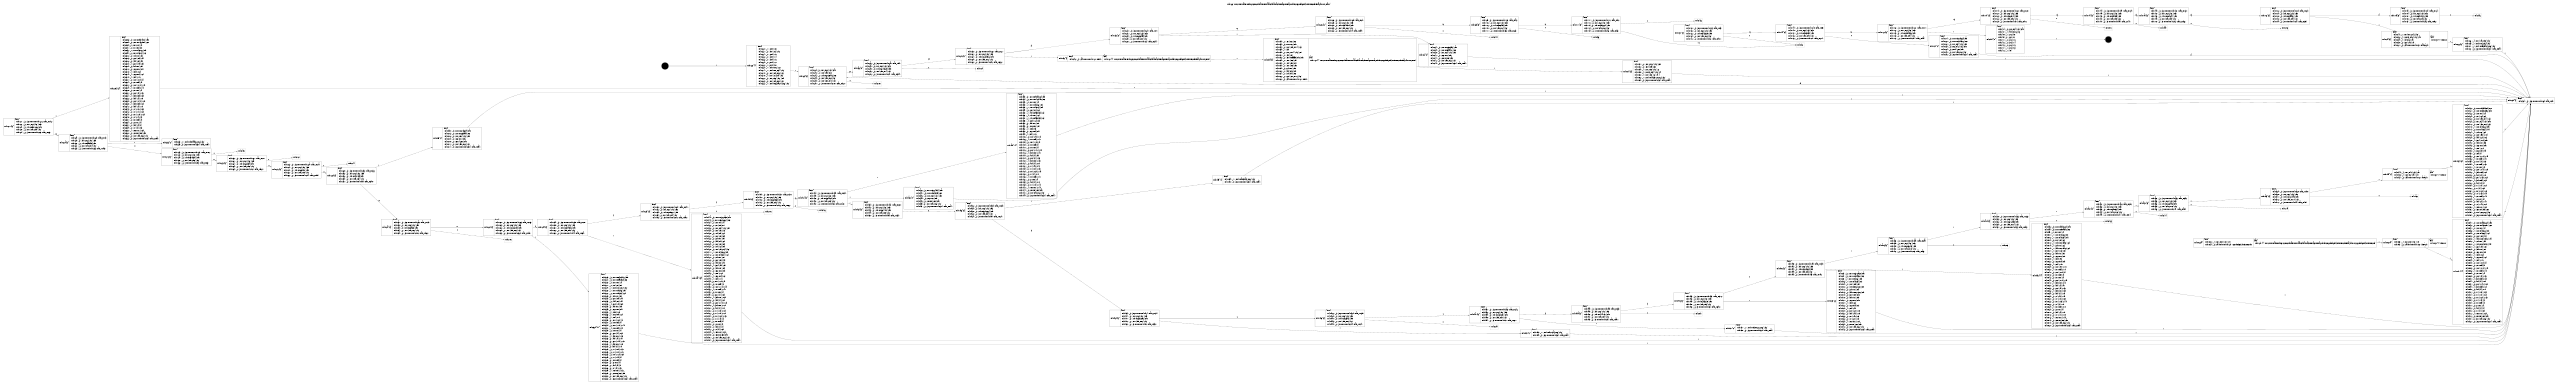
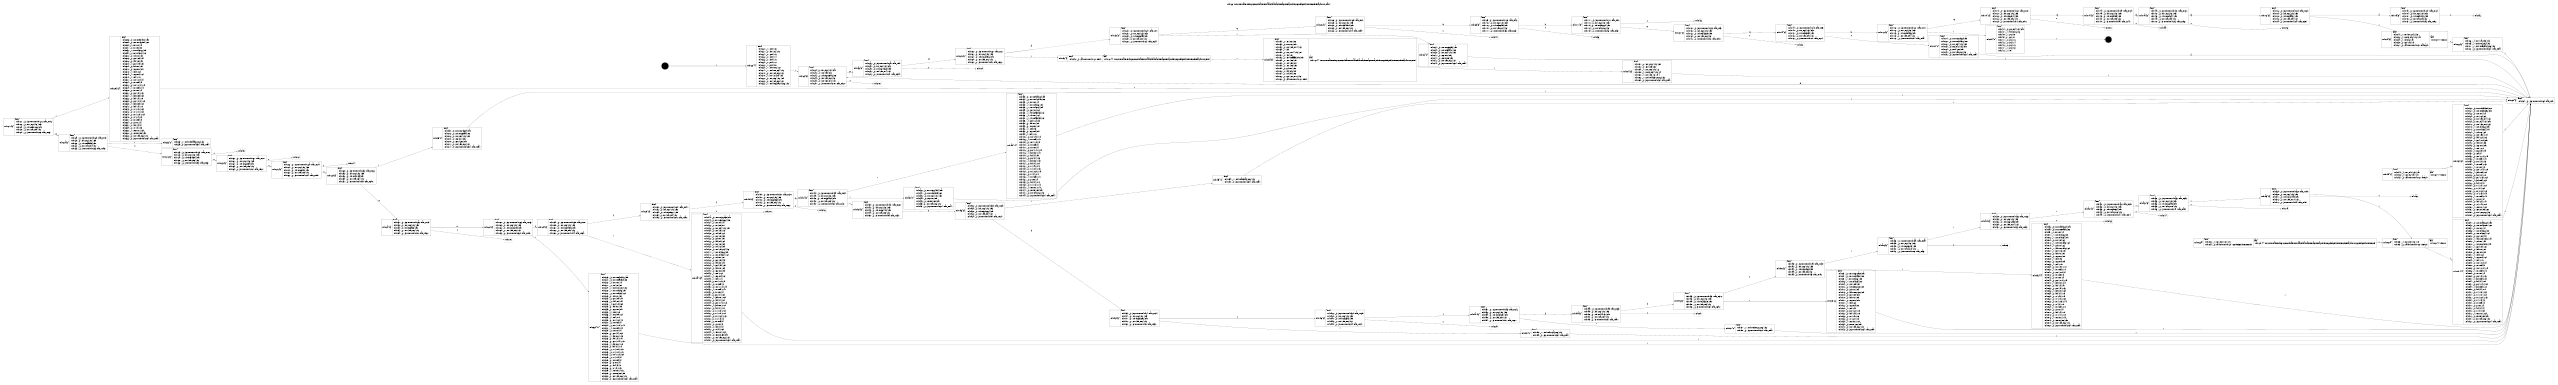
edge "0x401717 [25]" -> "0x401f61": now "0x401717 [25]" -> "0x401730 [25]"
edge "0x401a69 [25]" -> "0x401b4f [13]": now "0x401a69 [25]" -> "0x401e8e [9]"
